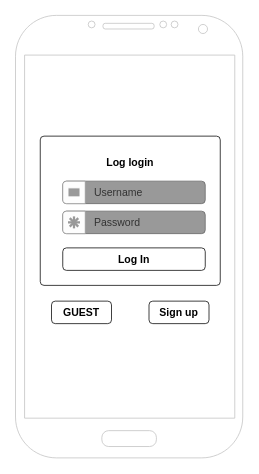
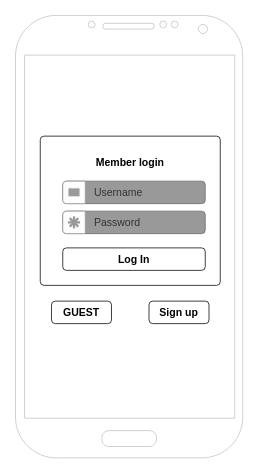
node "Log login": label "Log login" -> "Member login"
